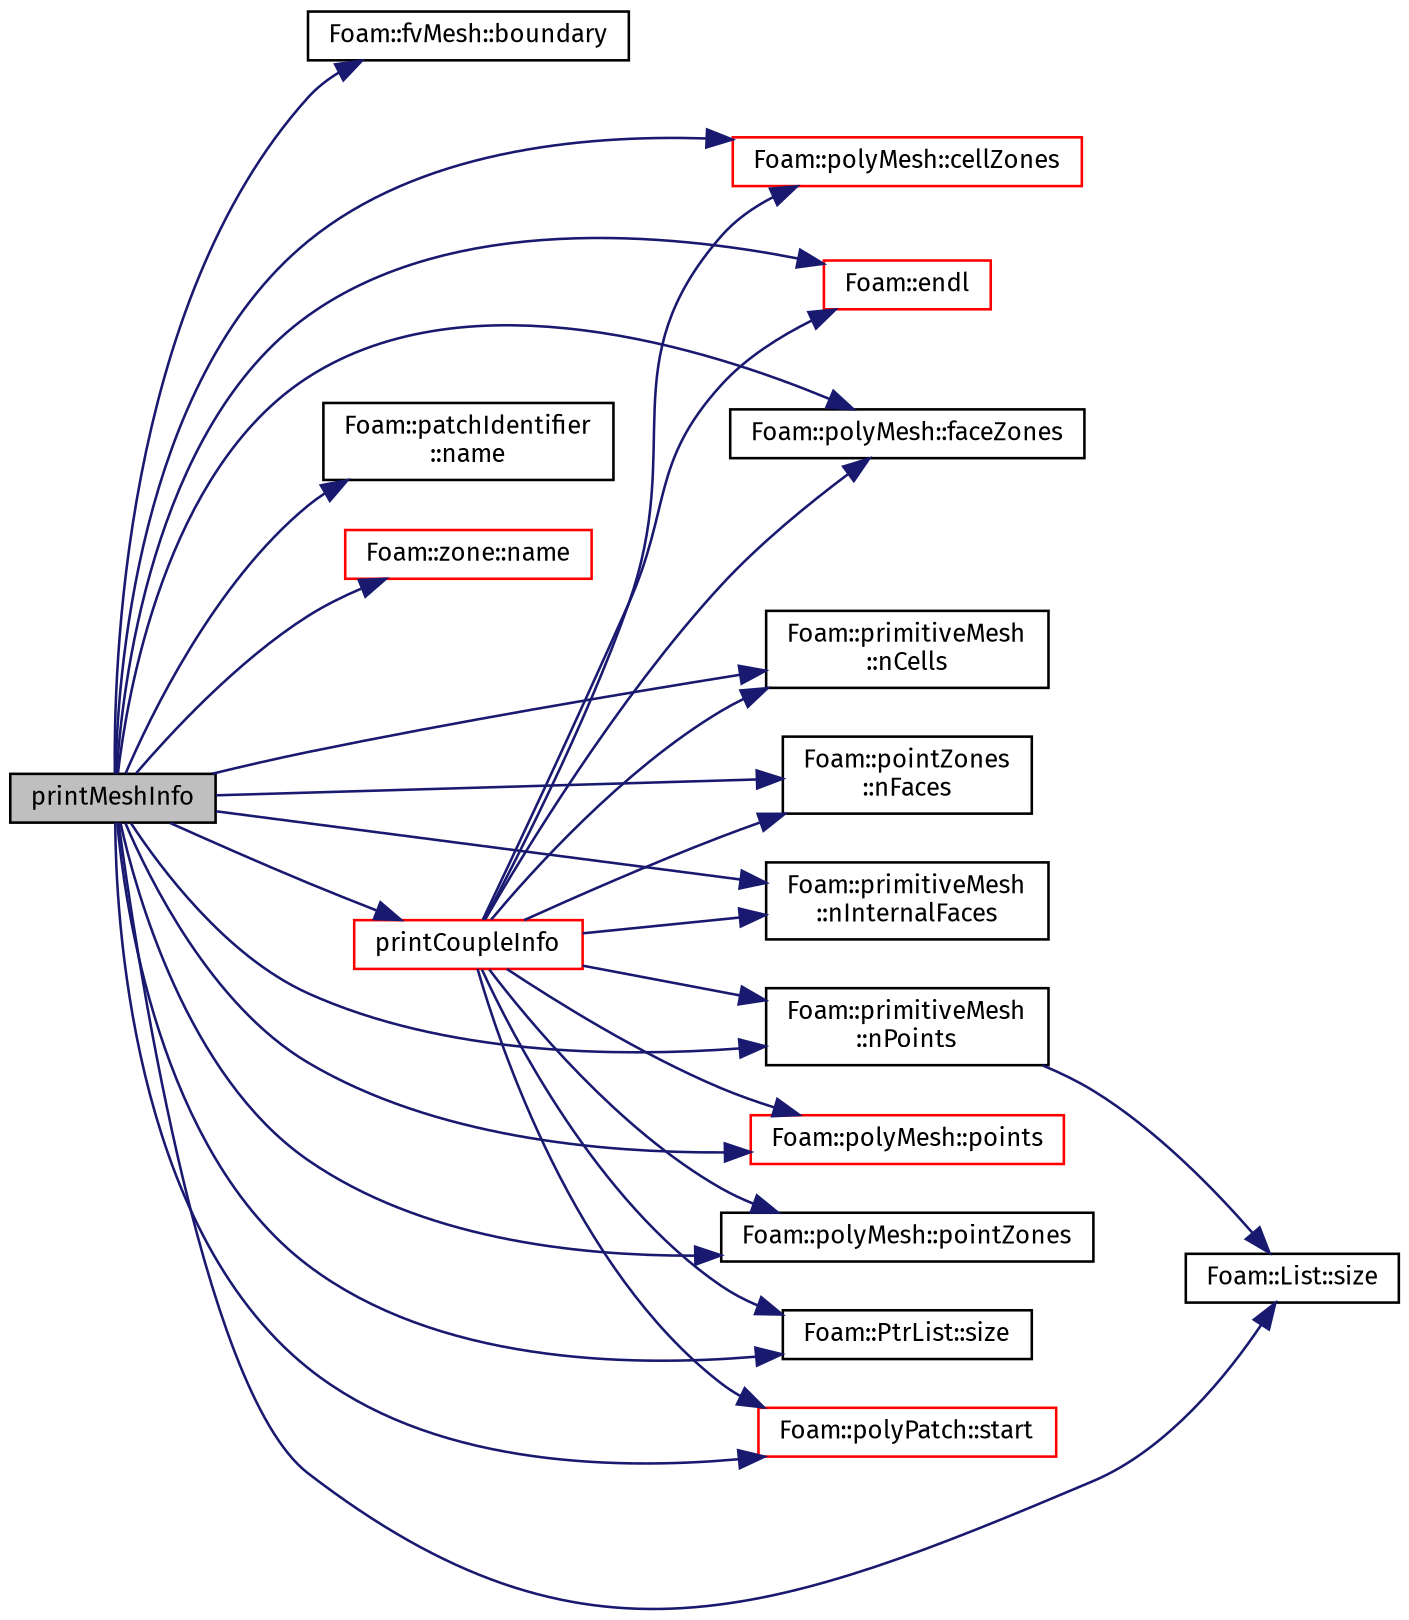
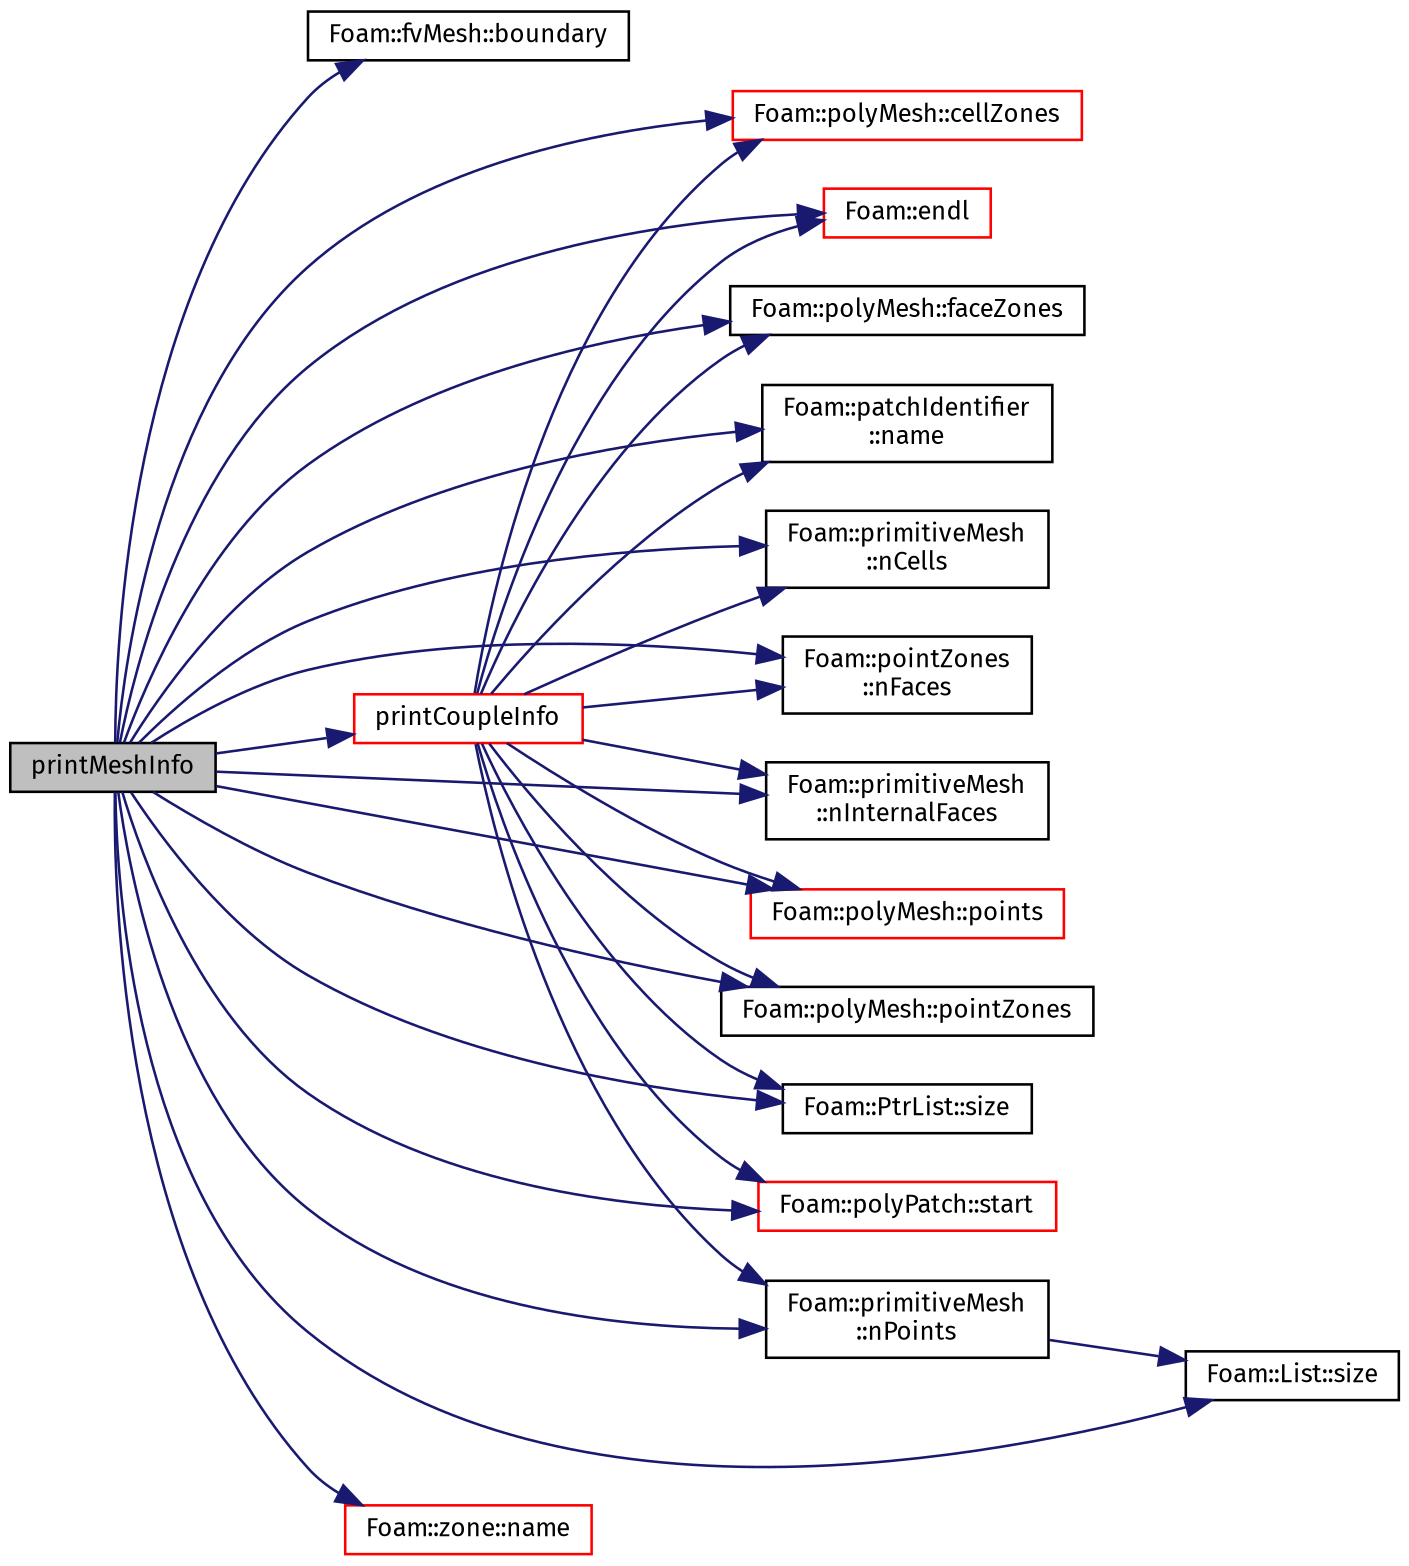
edge "printCoupleInfo" -> "Foam::patchIdentifier ::name": added
